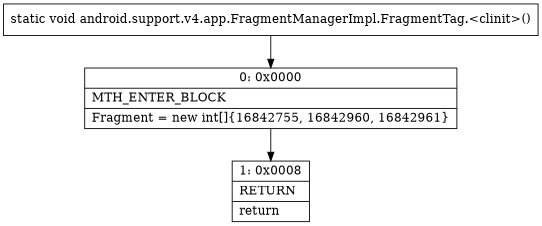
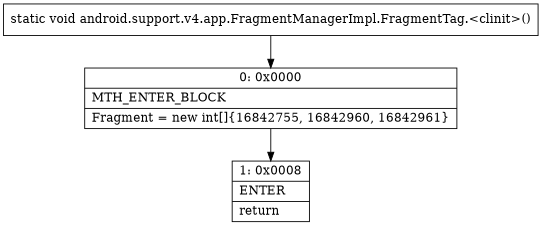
node "1: 0x0008": text "RETURN" -> "ENTER"
